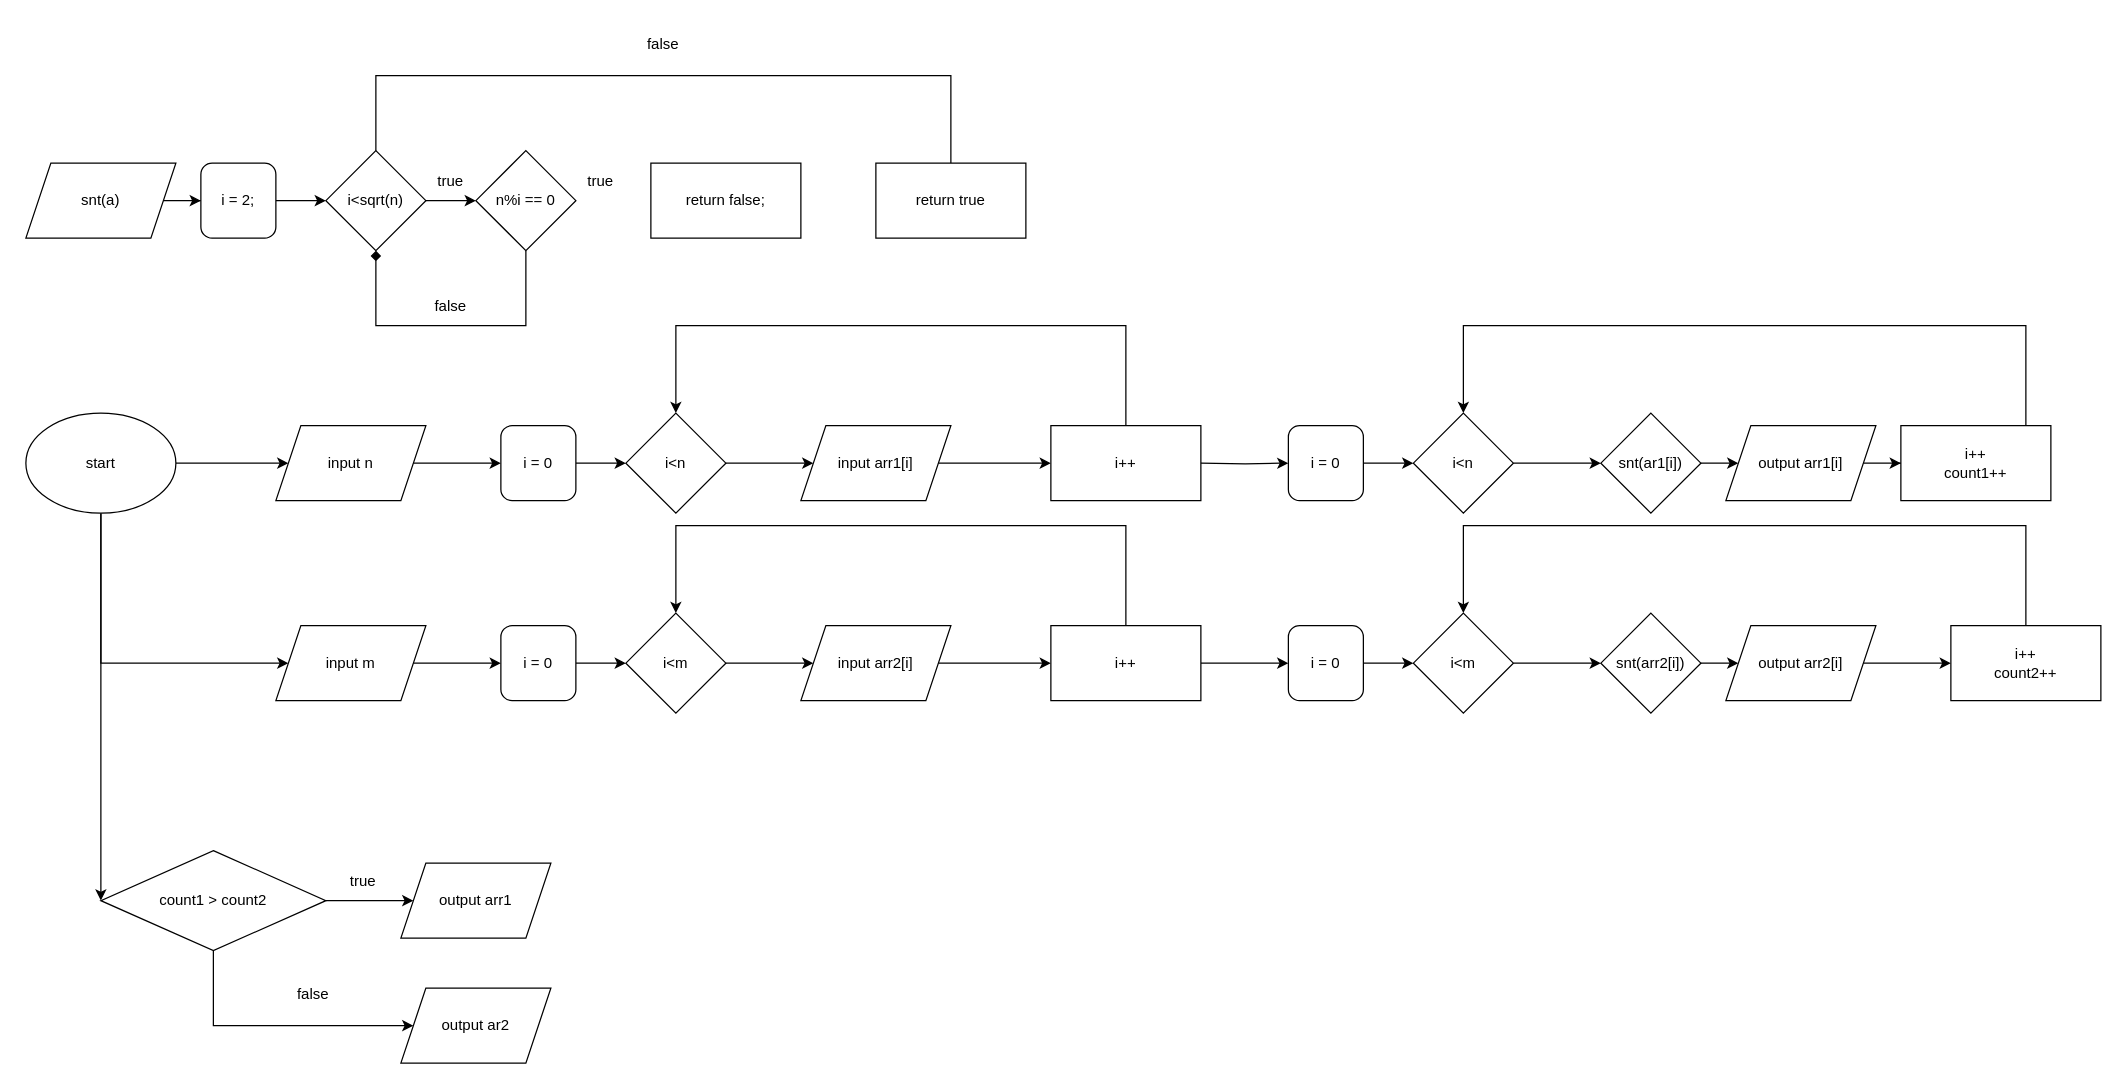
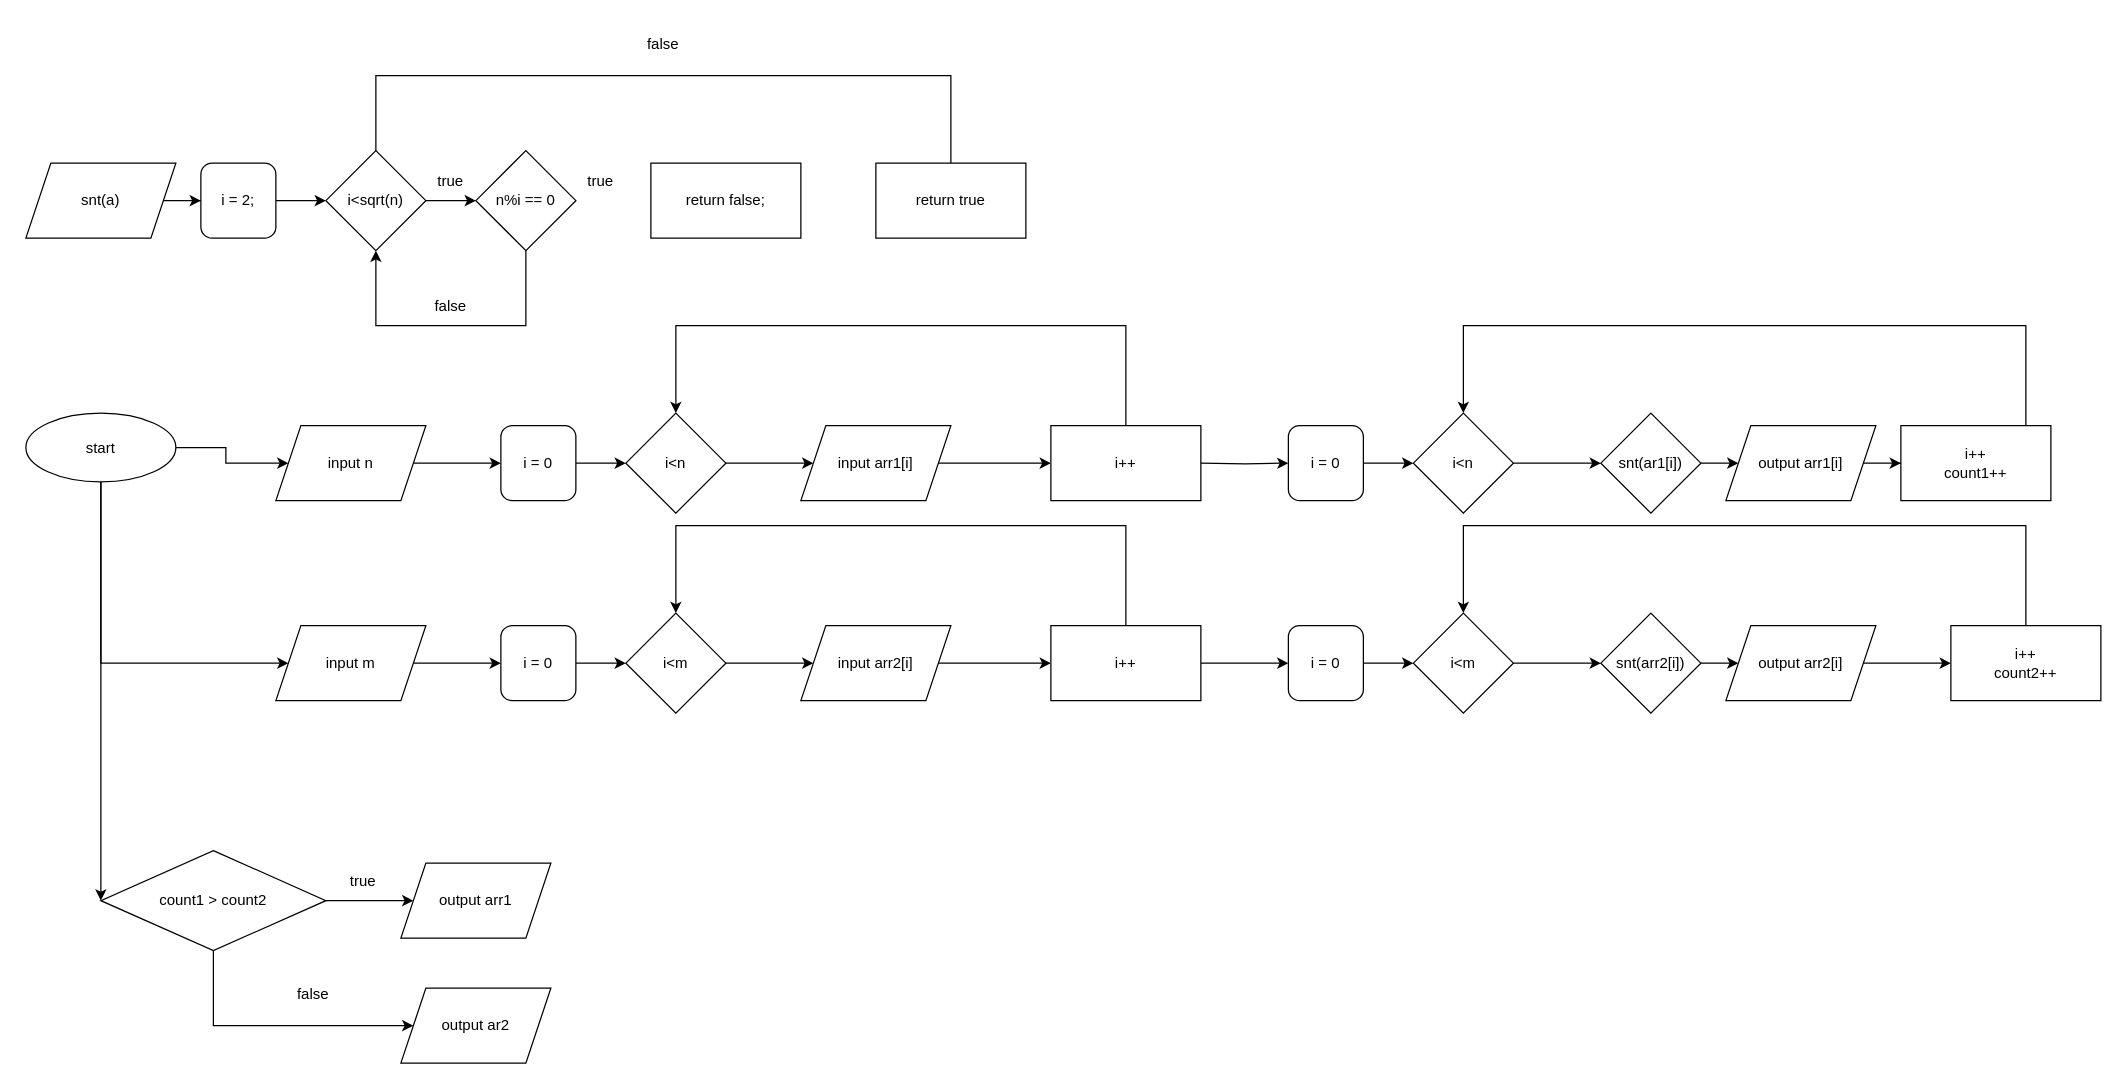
edge "n%i == 0" -> "i<sqrt(n)": arrowhead diamond -> classic
node "start": size 150x100 -> 150x69
